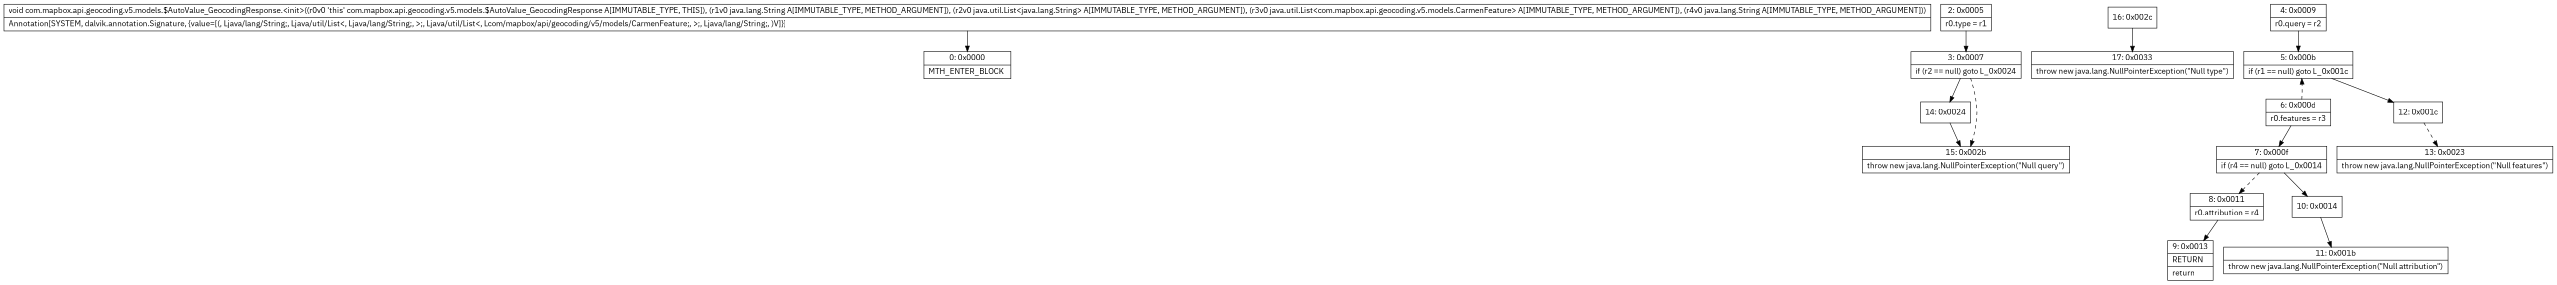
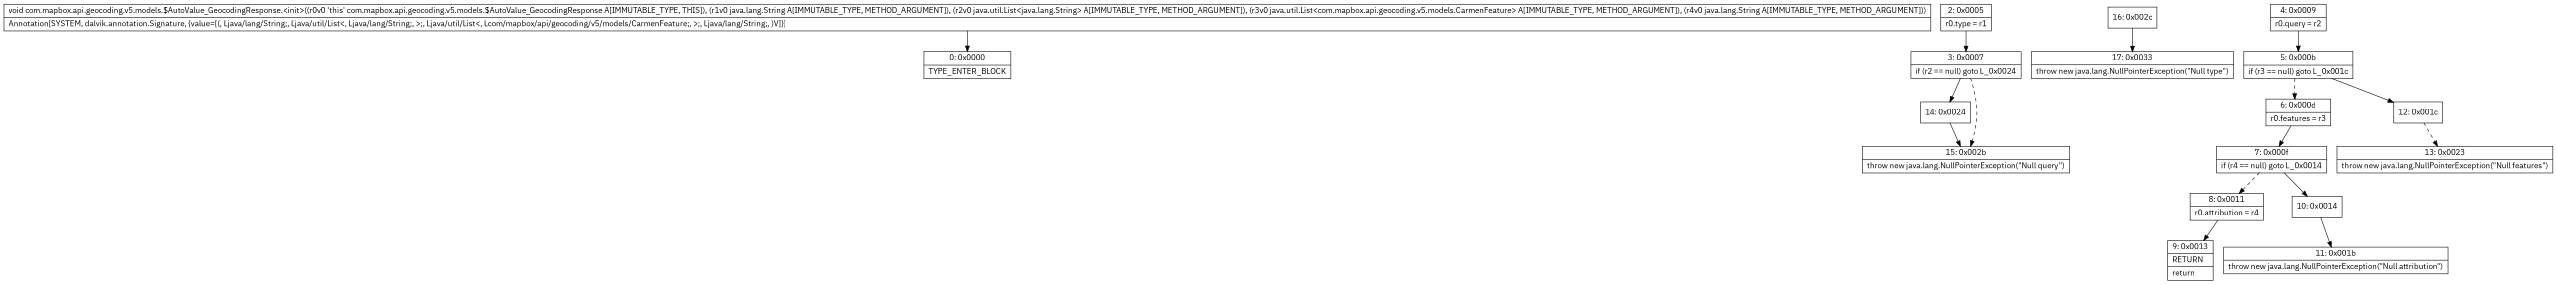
node "0: 0x0000": text "MTH_ENTER_BLOCK" -> "TYPE_ENTER_BLOCK"
node "5: 0x000b": text "if (r1 == null) goto L_0x001c" -> "if (r3 == null) goto L_0x001c"
edge "6: 0x000d" -> "5: 0x000b": reversed
